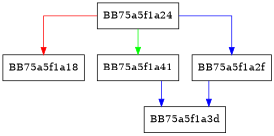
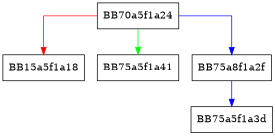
node "BB75a5f1a24": label "BB75a5f1a24" -> "BB70a5f1a24"
node "BB75a5f1a18": label "BB75a5f1a18" -> "BB15a5f1a18"
node "BB75a5f1a2f": label "BB75a5f1a2f" -> "BB75a8f1a2f"
edge "BB75a5f1a41" -> "BB75a5f1a3d": removed
